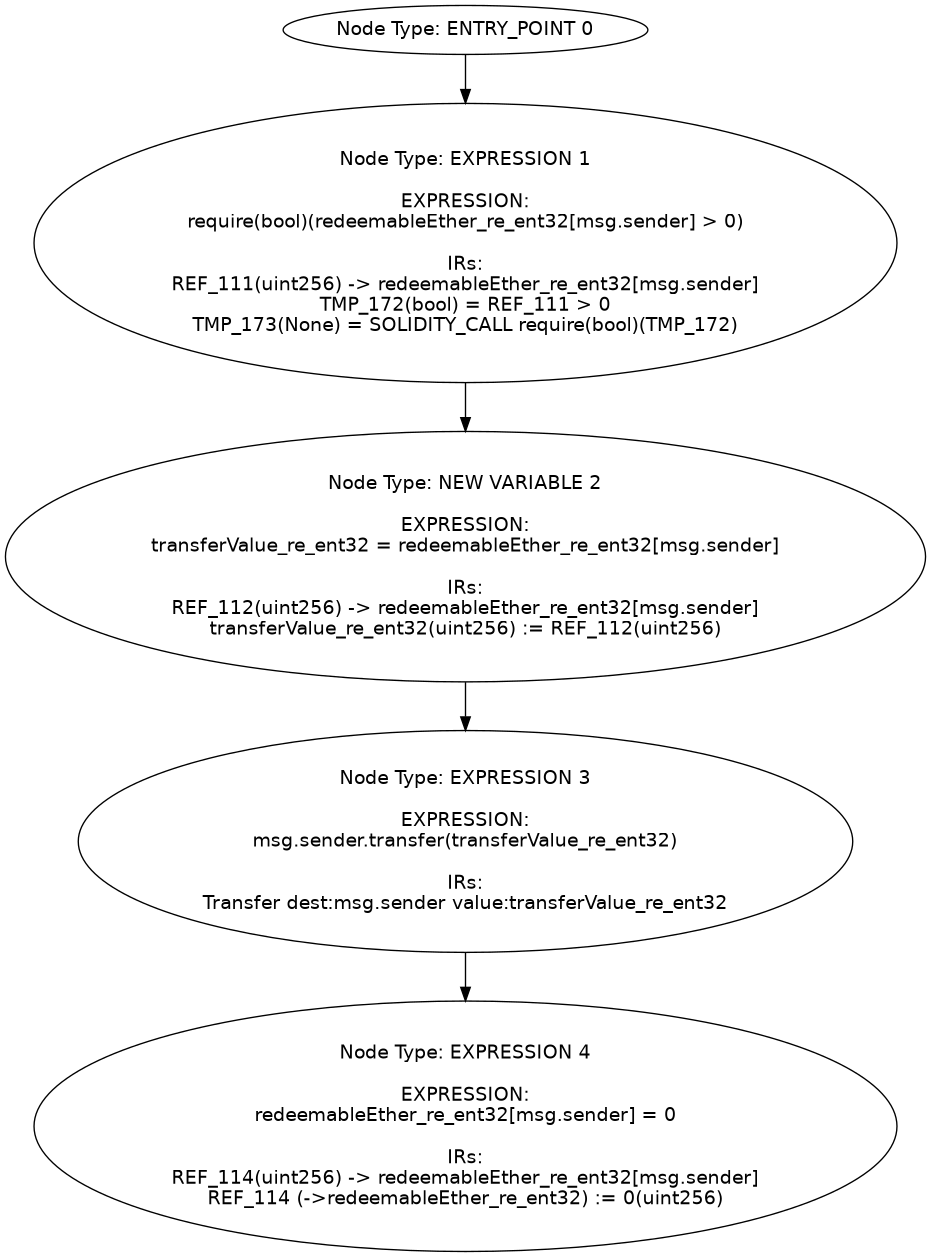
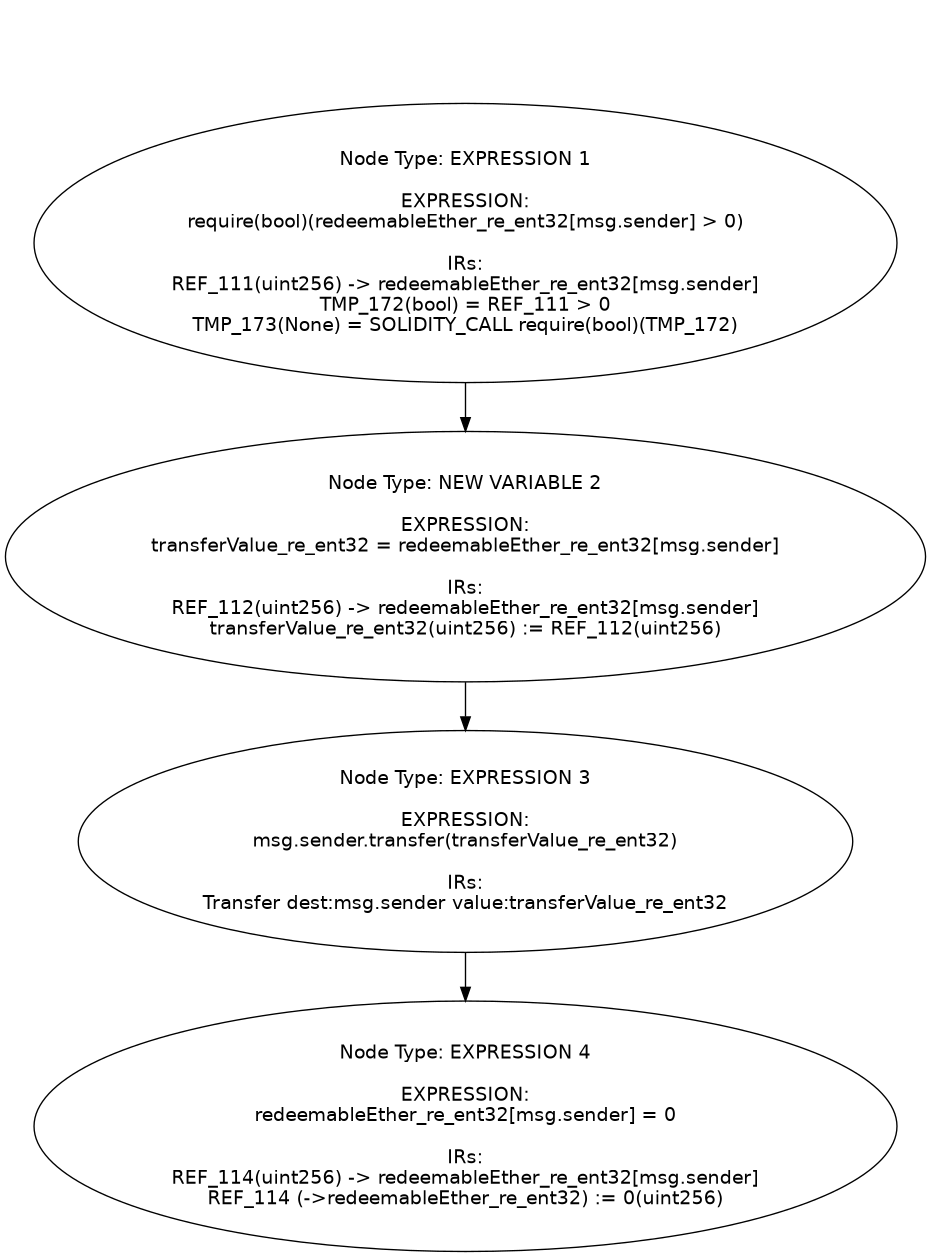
node "Node Type: ENTRY_POINT 0": removed
